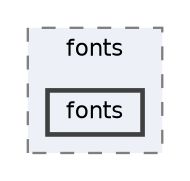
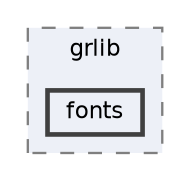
cluster "fonts": label "fonts" -> "grlib"
